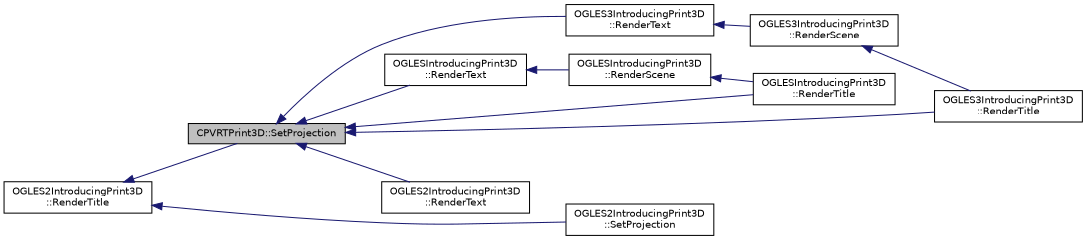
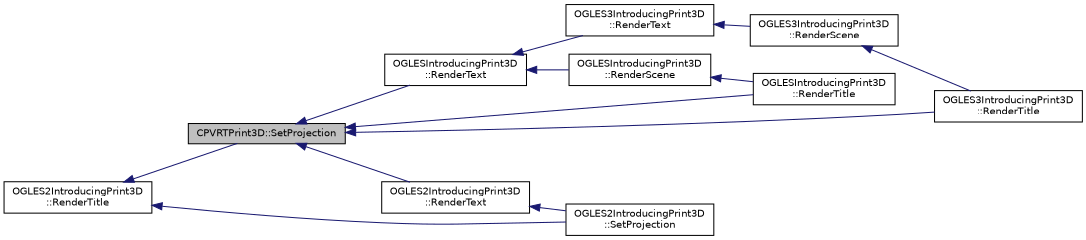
edge "OGLES3IntroducingPrint3D ::RenderText" -> "CPVRTPrint3D::SetProjection": now "OGLES3IntroducingPrint3D ::RenderText" -> "OGLESIntroducingPrint3D ::RenderText"
edge "OGLES2IntroducingPrint3D ::SetProjection" -> "OGLES2IntroducingPrint3D ::RenderText": added
